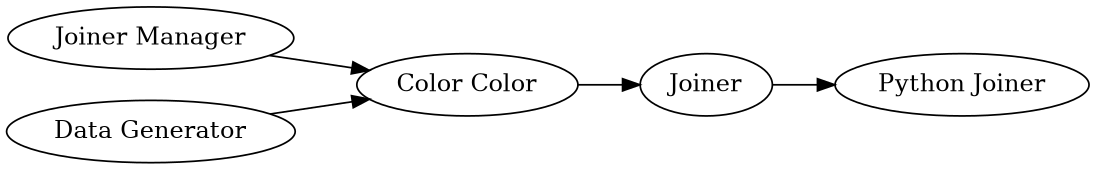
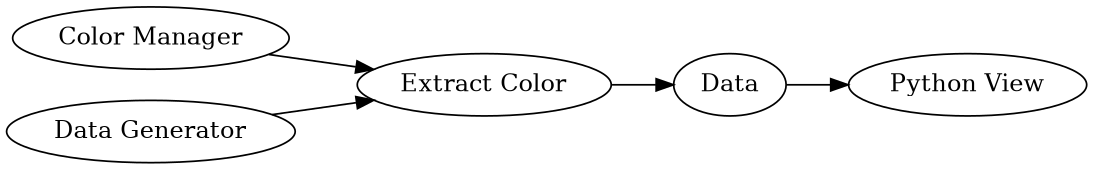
node "Joiner Manager": label "Joiner Manager" -> "Color Manager"
node "Color Color": label "Color Color" -> "Extract Color"
node "Joiner": label "Joiner" -> "Data"
node "Python Joiner": label "Python Joiner" -> "Python View"
